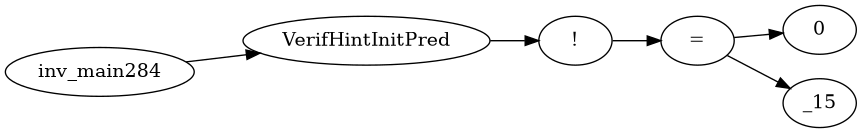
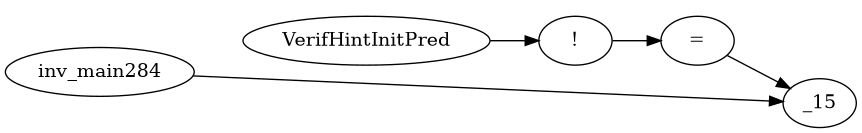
node "0": removed
edge "inv_main284" -> "VerifHintInitPred": now "inv_main284" -> "_15"
